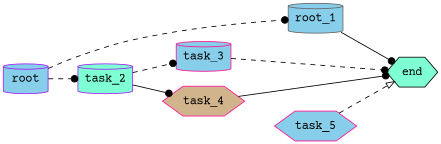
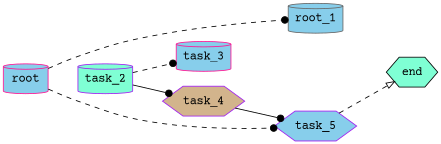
edge "root_1" -> "end": removed
edge "task_3" -> "end": removed
node "root": color purple -> deeppink
edge "root" -> "task_2": now "root" -> "task_5"
edge "task_4" -> "end": now "task_4" -> "task_5"
node "task_4": color deeppink -> purple
node "task_5": color deeppink -> purple
